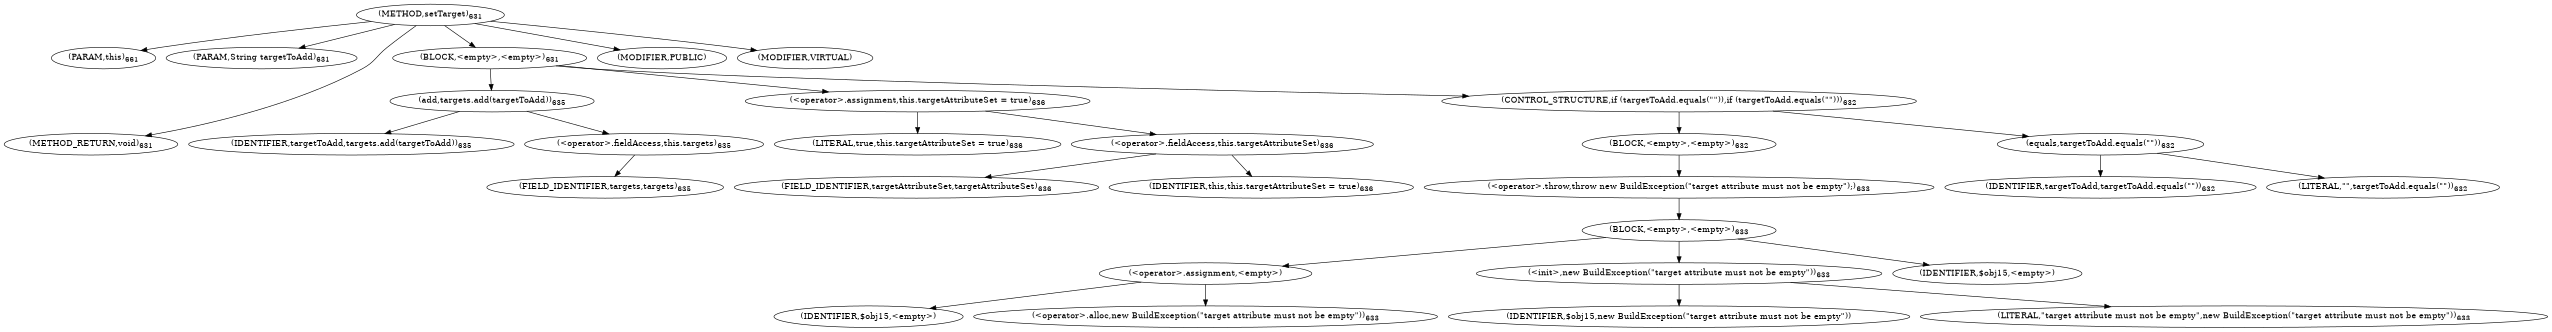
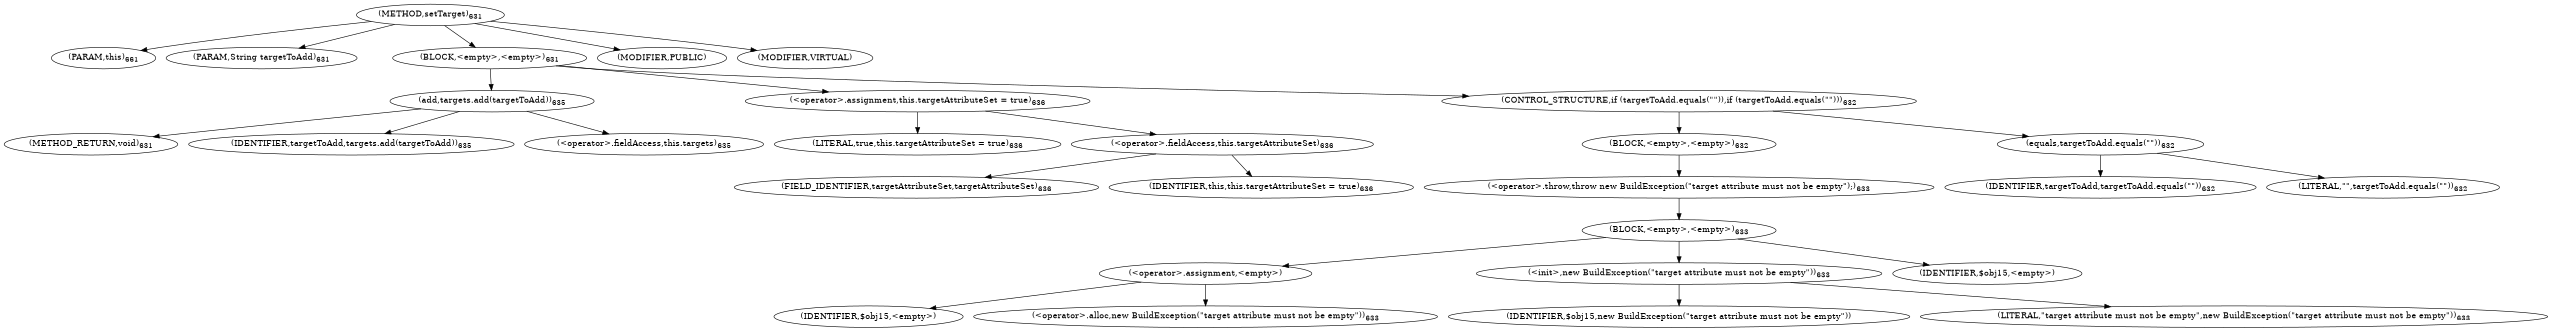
edge "(METHOD,setTarget)" -> "(METHOD_RETURN,void)": now "(add,targets.add(targetToAdd))" -> "(METHOD_RETURN,void)"
node "(FIELD_IDENTIFIER,targets,targets)": removed
